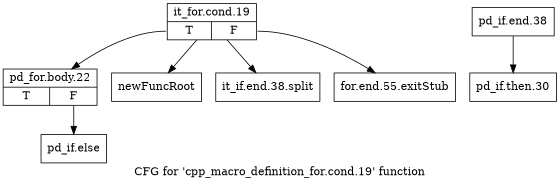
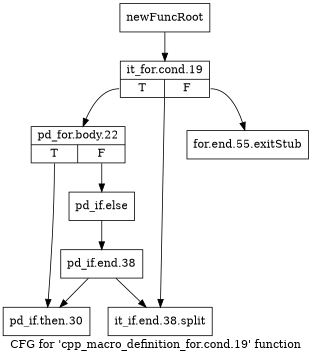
edge "it_for.cond.19" -> "newFuncRoot": reversed
edge "pd_for.body.22" -> "pd_if.then.30": added
edge "pd_if.else" -> "pd_if.end.38": added
edge "pd_if.end.38" -> "it_if.end.38.split": added
